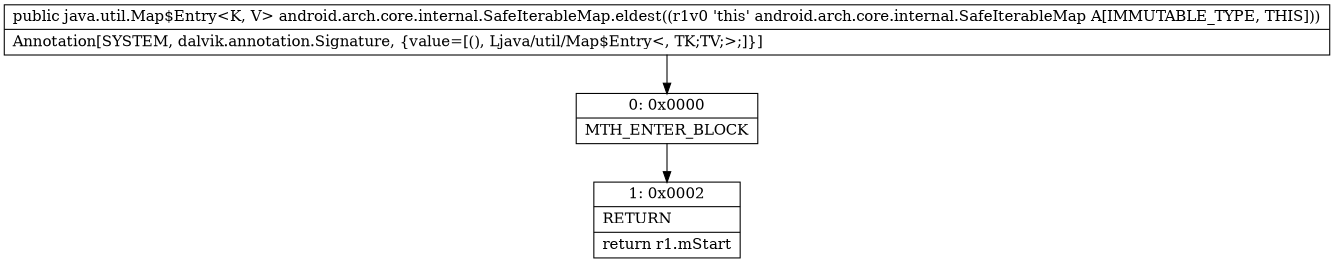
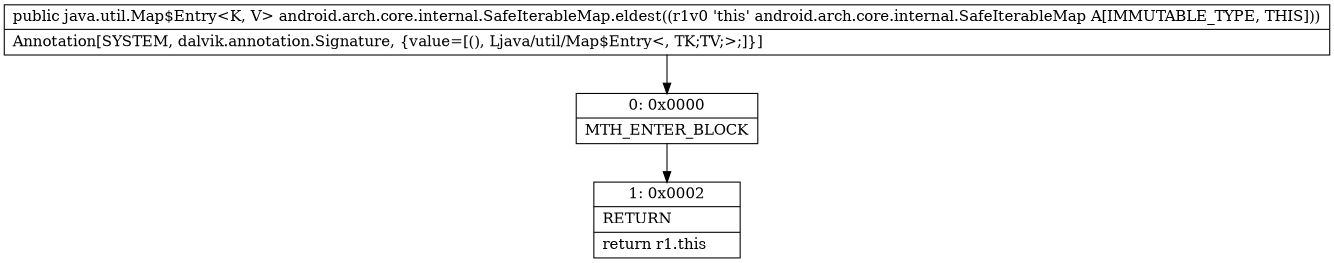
node "1: 0x0002": text "return r1.mStart" -> "return r1.this"
